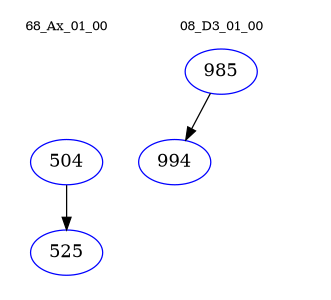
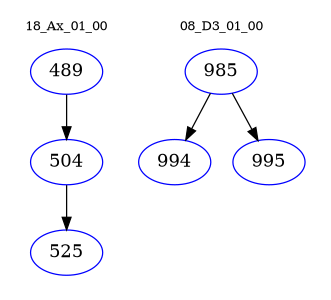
cluster "68_Ax_01_00": label "68_Ax_01_00" -> "18_Ax_01_00"
node "489": added
node "995": added
